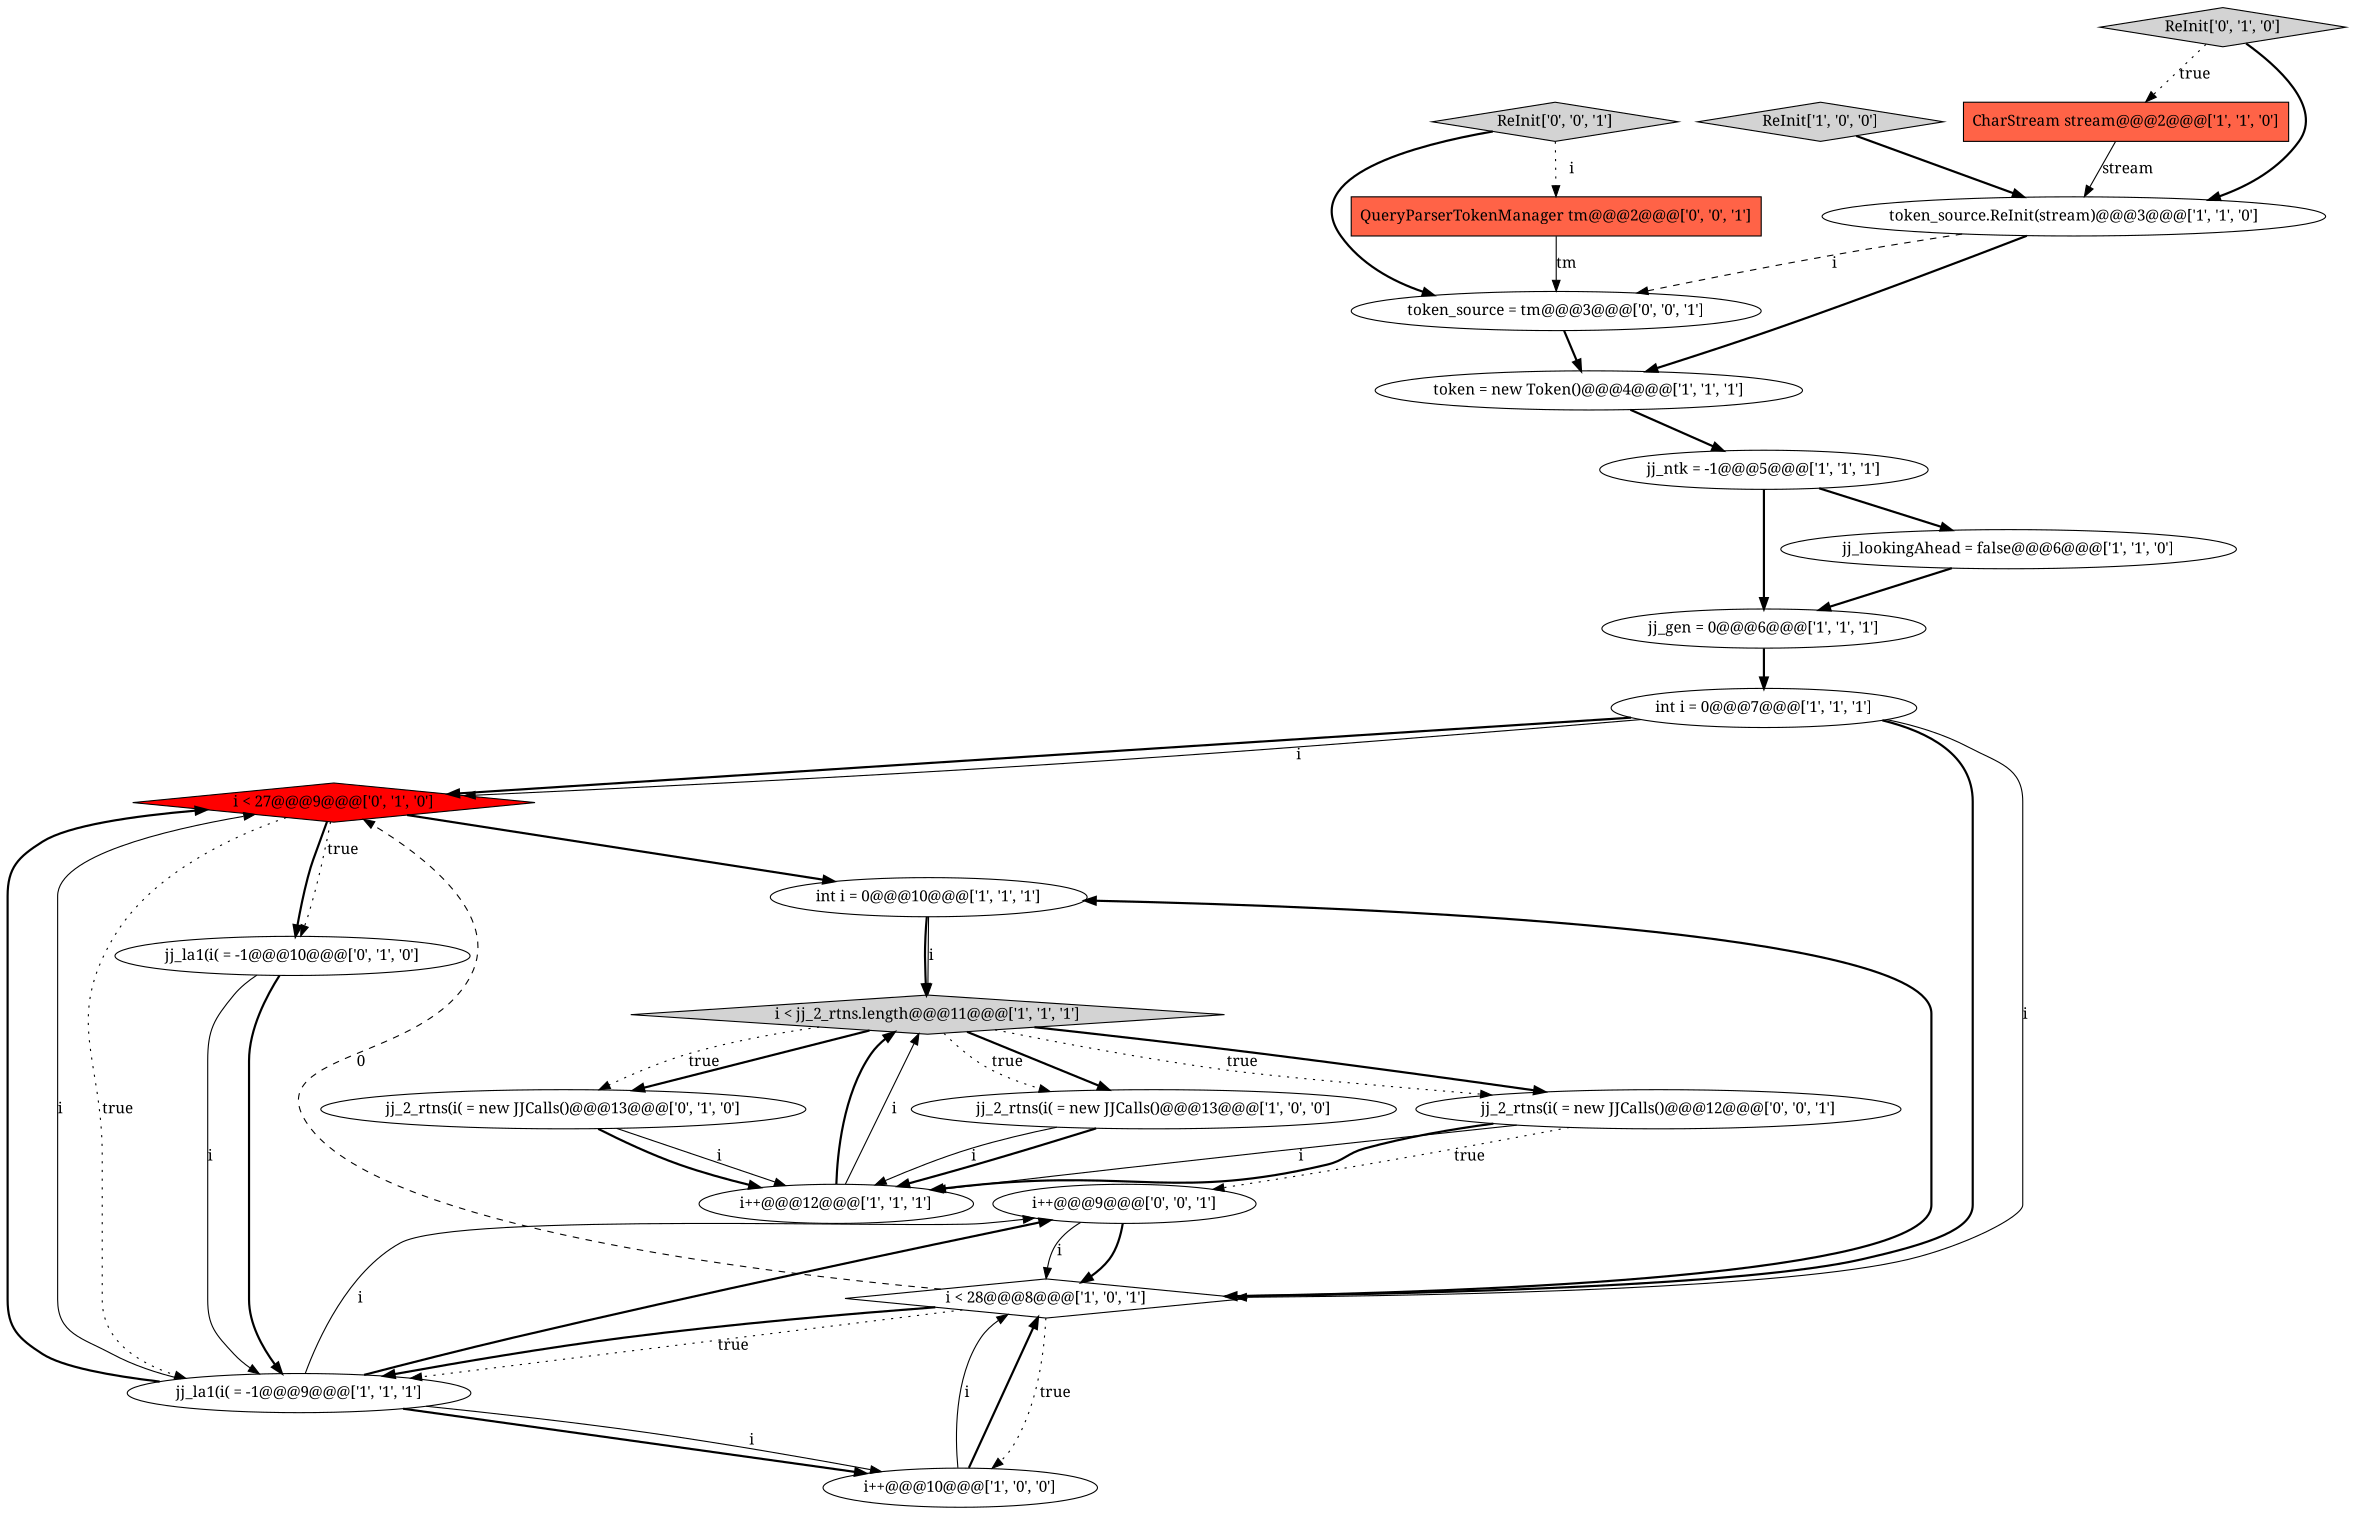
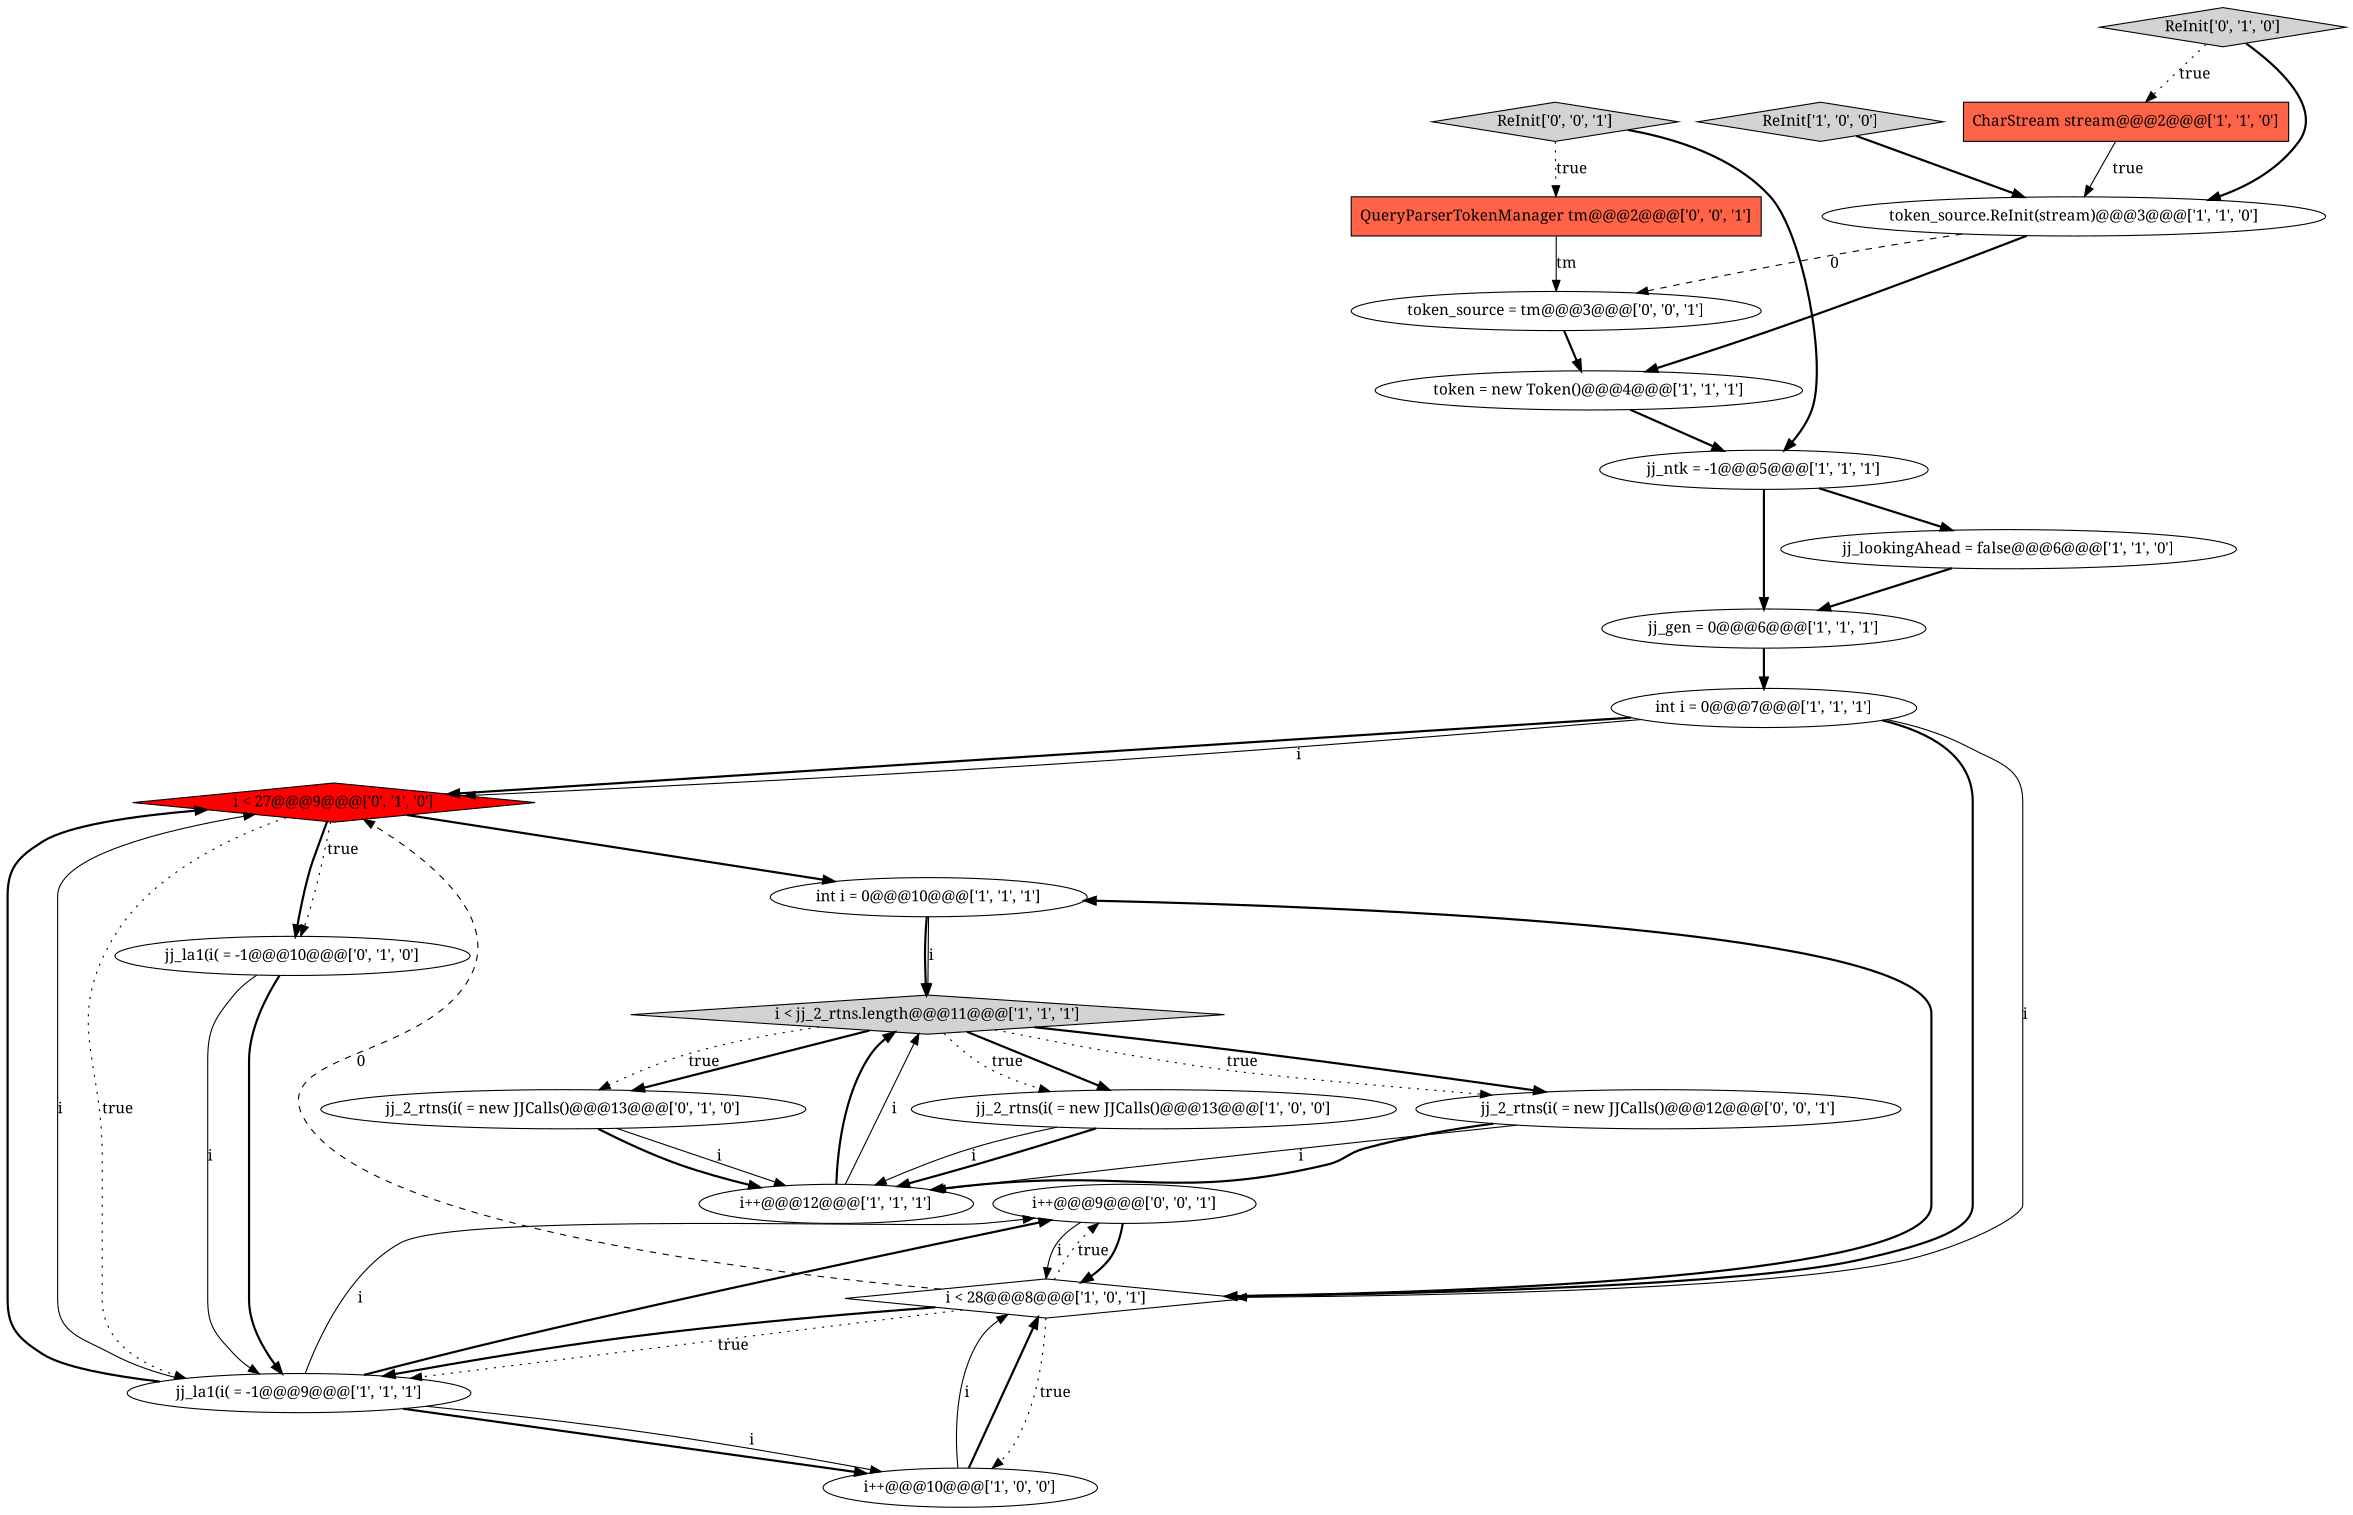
edge "ReInit['0', '0', '1']" -> "QueryParserTokenManager tm@@@2@@@['0', '0', '1']": label "i" -> "true"
edge "CharStream stream@@@2@@@['1', '1', '0']" -> "token_source.ReInit(stream)@@@3@@@['1', '1', '0']": label "stream" -> "true"
edge "ReInit['0', '0', '1']" -> "token_source = tm@@@3@@@['0', '0', '1']": now "ReInit['0', '0', '1']" -> "jj_ntk = -1@@@5@@@['1', '1', '1']"
edge "token_source.ReInit(stream)@@@3@@@['1', '1', '0']" -> "token_source = tm@@@3@@@['0', '0', '1']": label "i" -> "0"
edge "jj_2_rtns(i( = new JJCalls()@@@12@@@['0', '0', '1']" -> "i++@@@9@@@['0', '0', '1']": now "i < 28@@@8@@@['1', '0', '1']" -> "i++@@@9@@@['0', '0', '1']"
